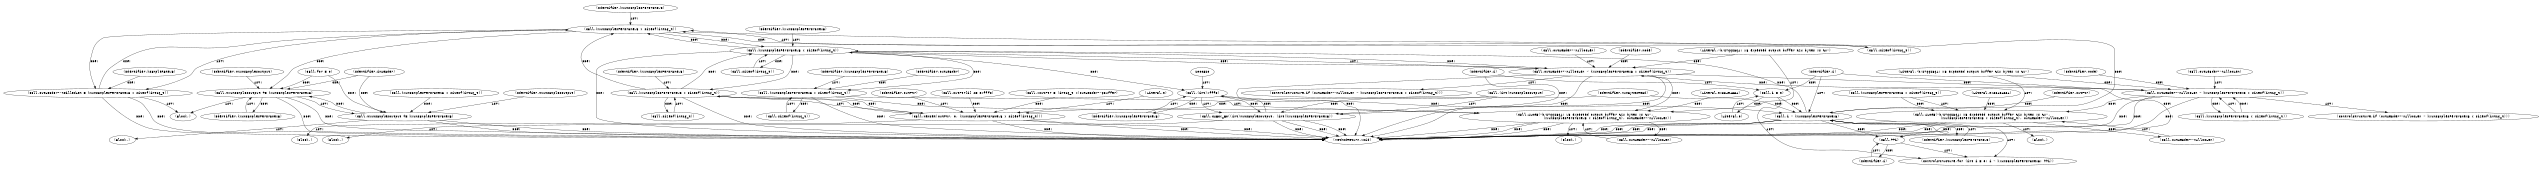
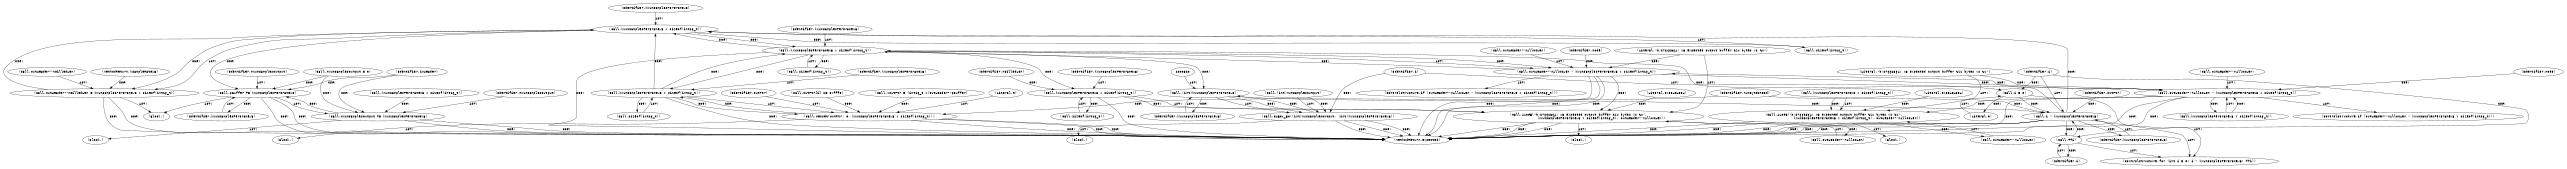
node "(Call,outHeader->nFilledLen)": added
node "(Identifier,kSampleRateWB)": label "(Identifier,kSampleRateWB)" -> "(MethodReturn,kSampleRateWB)"
node "(Call,for = 0)": label "(Call,for = 0)" -> "(Call,mNumSamplesOutput = 0)"
node "(Identifier,outHeader)": label "(Identifier,outHeader)" -> "(Identifier,nFilledLen)"
node "(Call,mNumSamplesOutput += kNumSamplesPerFrameWB)": label "(Call,mNumSamplesOutput += kNumSamplesPerFrameWB)" -> "(Call,pBuffer += kNumSamplesPerFrameWB)"
node "(Call,(int)xfffC)": label "(Call,(int)xfffC)" -> "(Call,(int)kNumSamplesPerFrameWB)"
node "(MethodReturn,void)": label "(MethodReturn,void)" -> "(MethodReturn,expected)"
